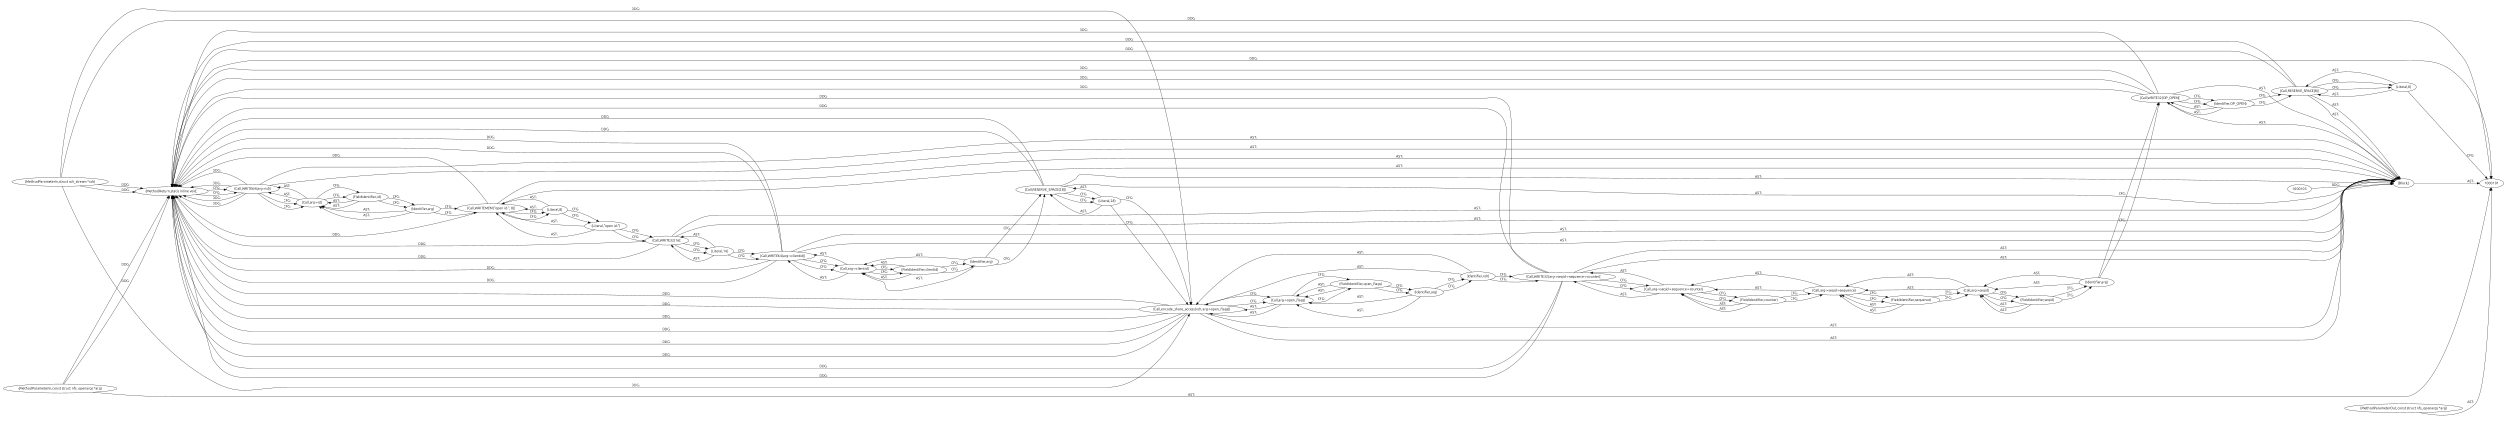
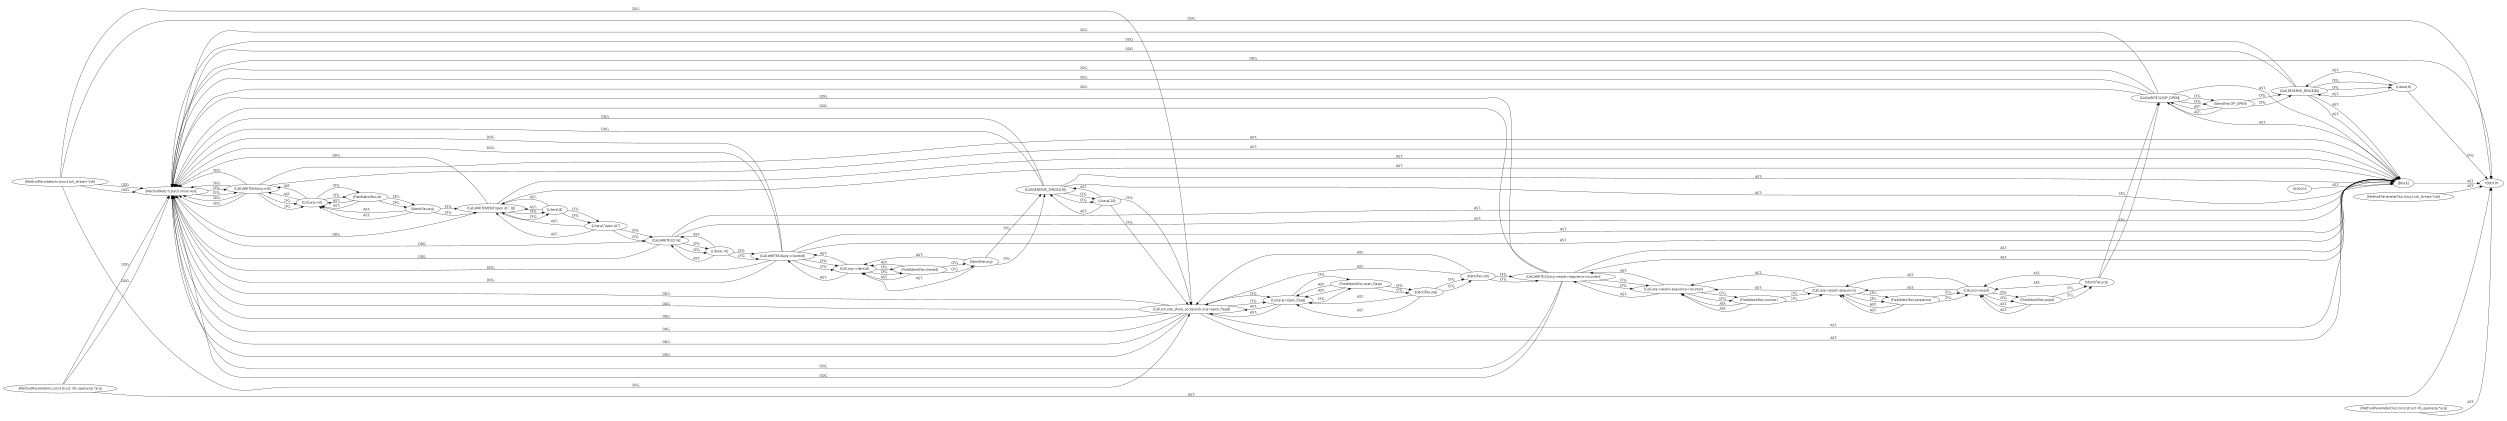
edge "1000105" -> "(Block,)": label "DDG: " -> "AST: "
node "(MethodParameterOut,struct xdr_stream *xdr)": added
